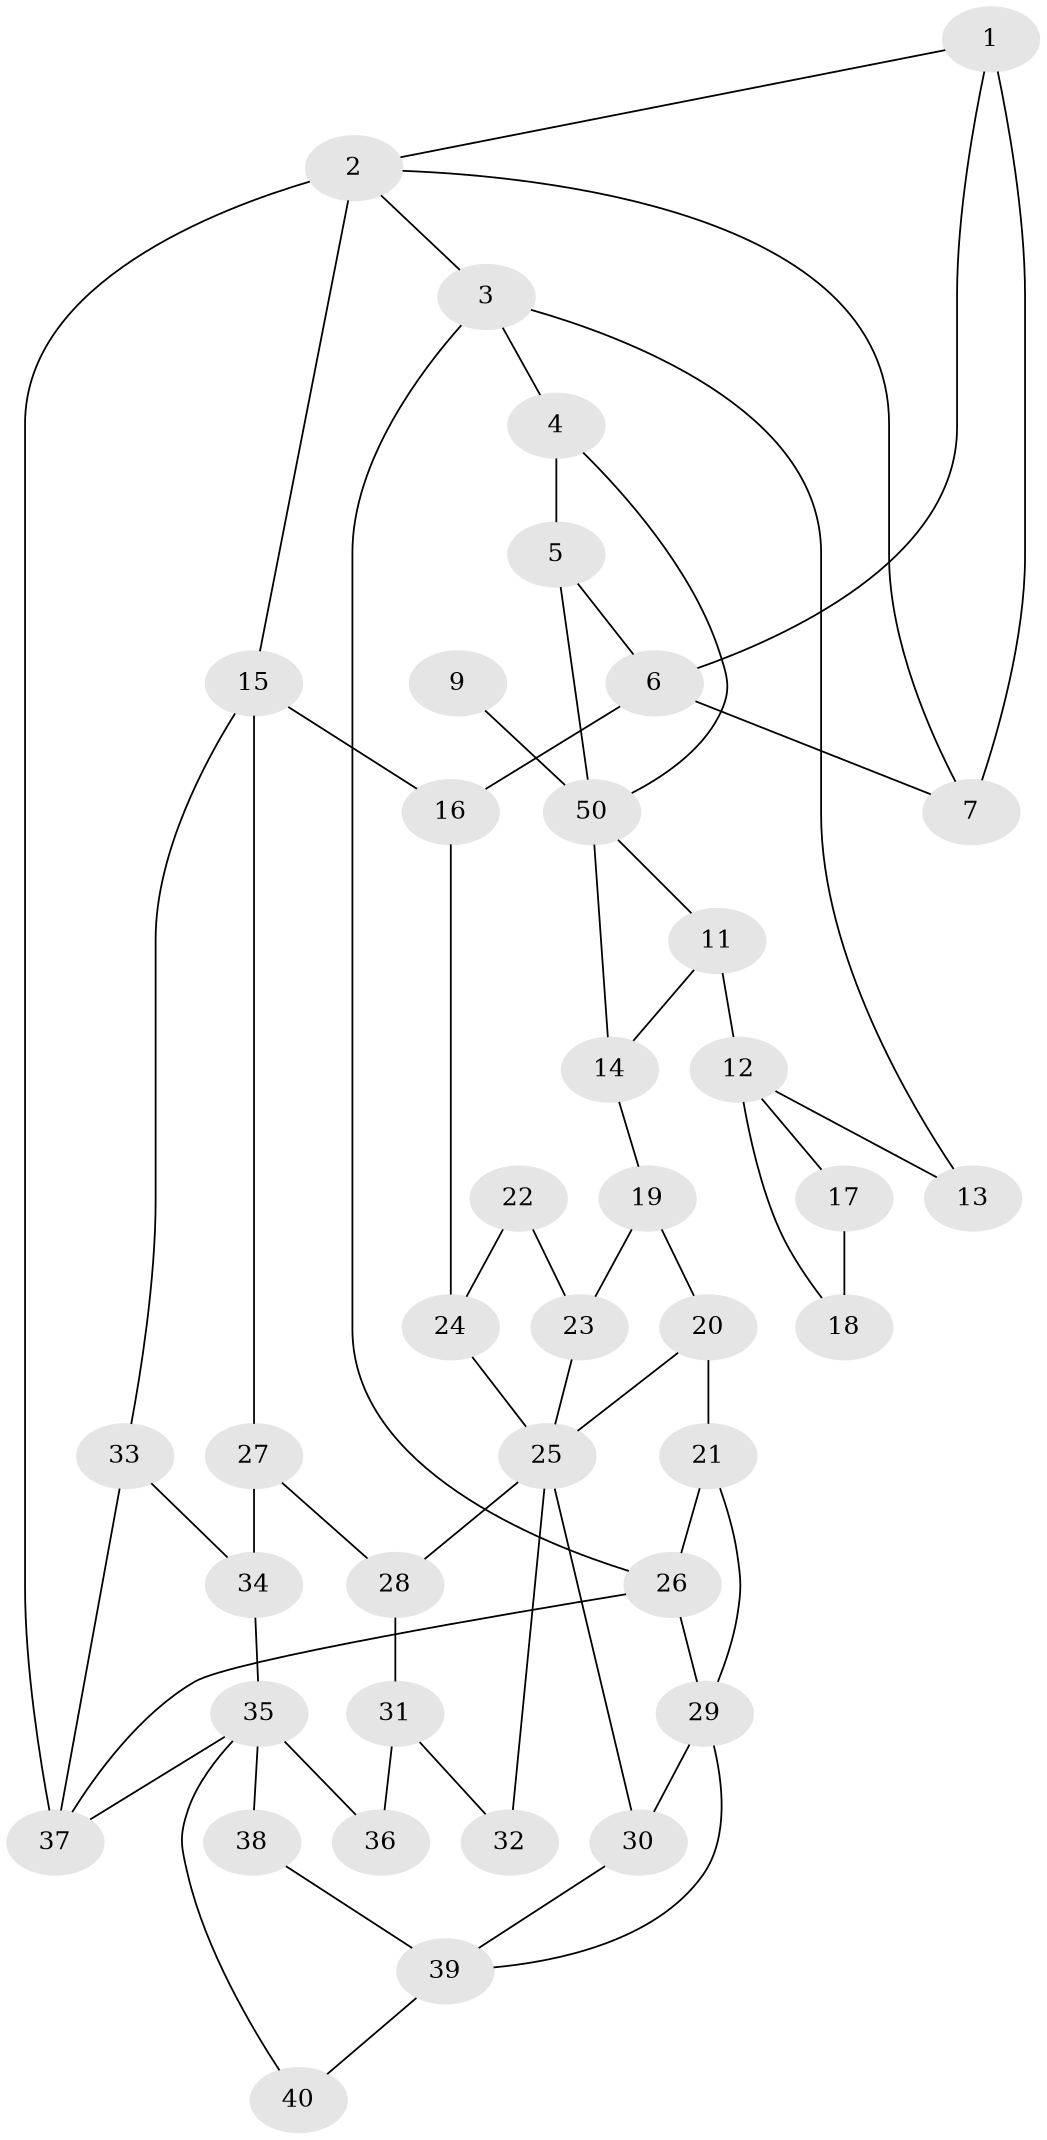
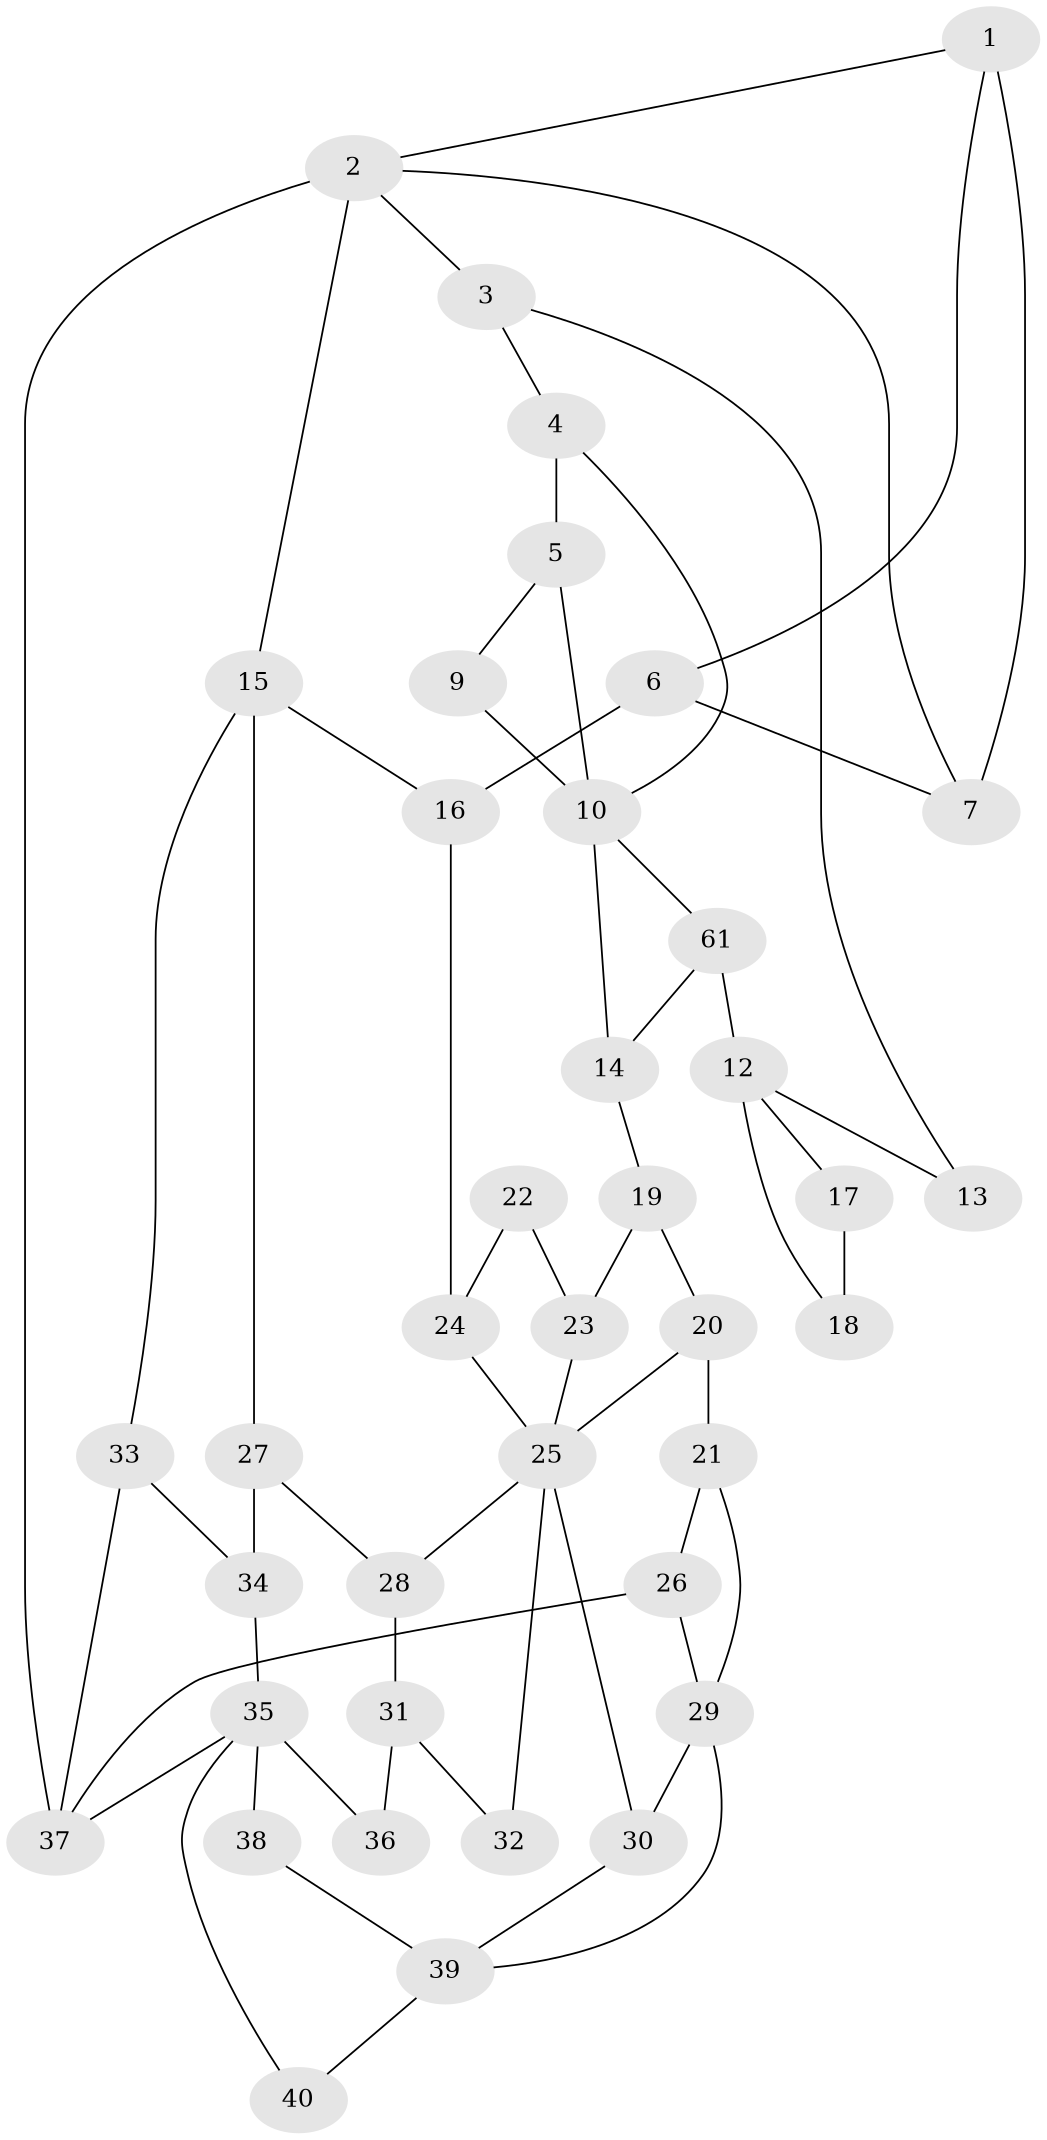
edge "5" -- "6": now "5" -- "9"
node "50": label "50" -> "10"
node "11": label "11" -> "61"
edge "3" -- "26": removed
